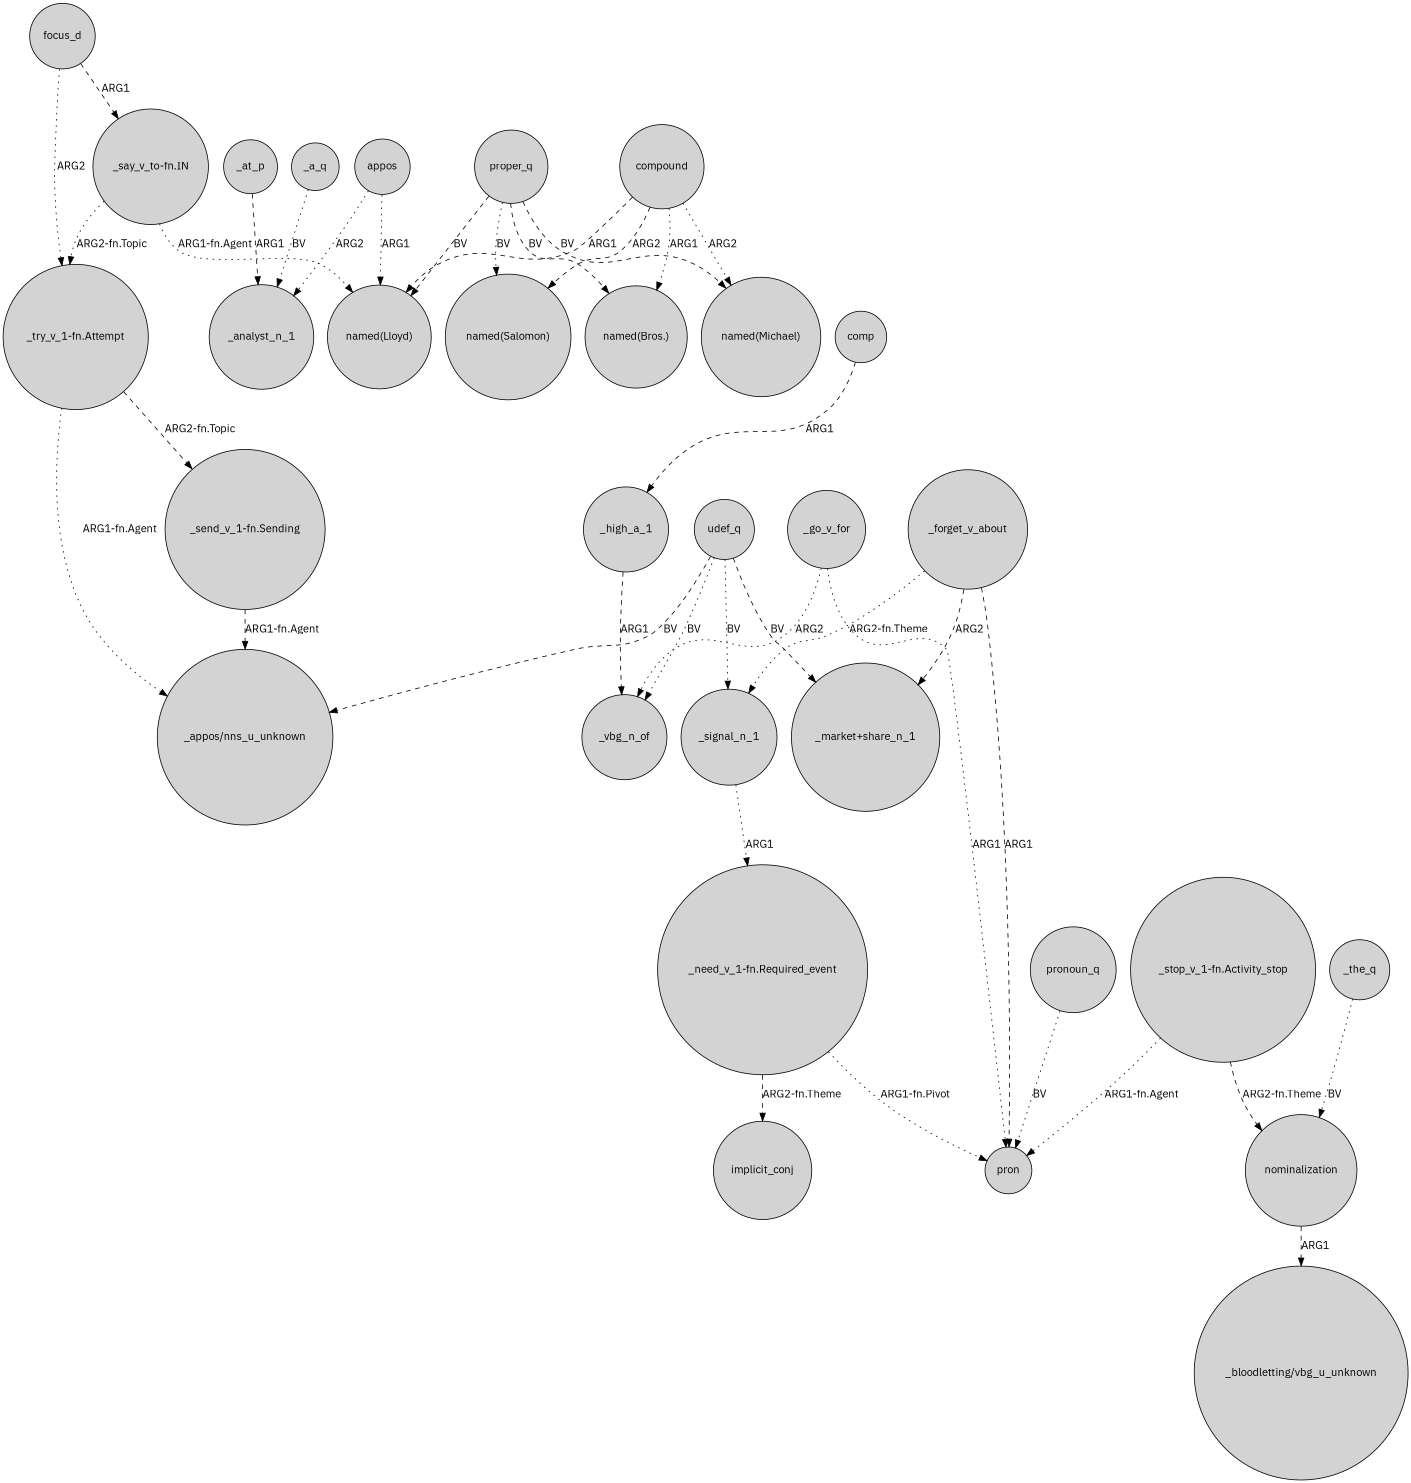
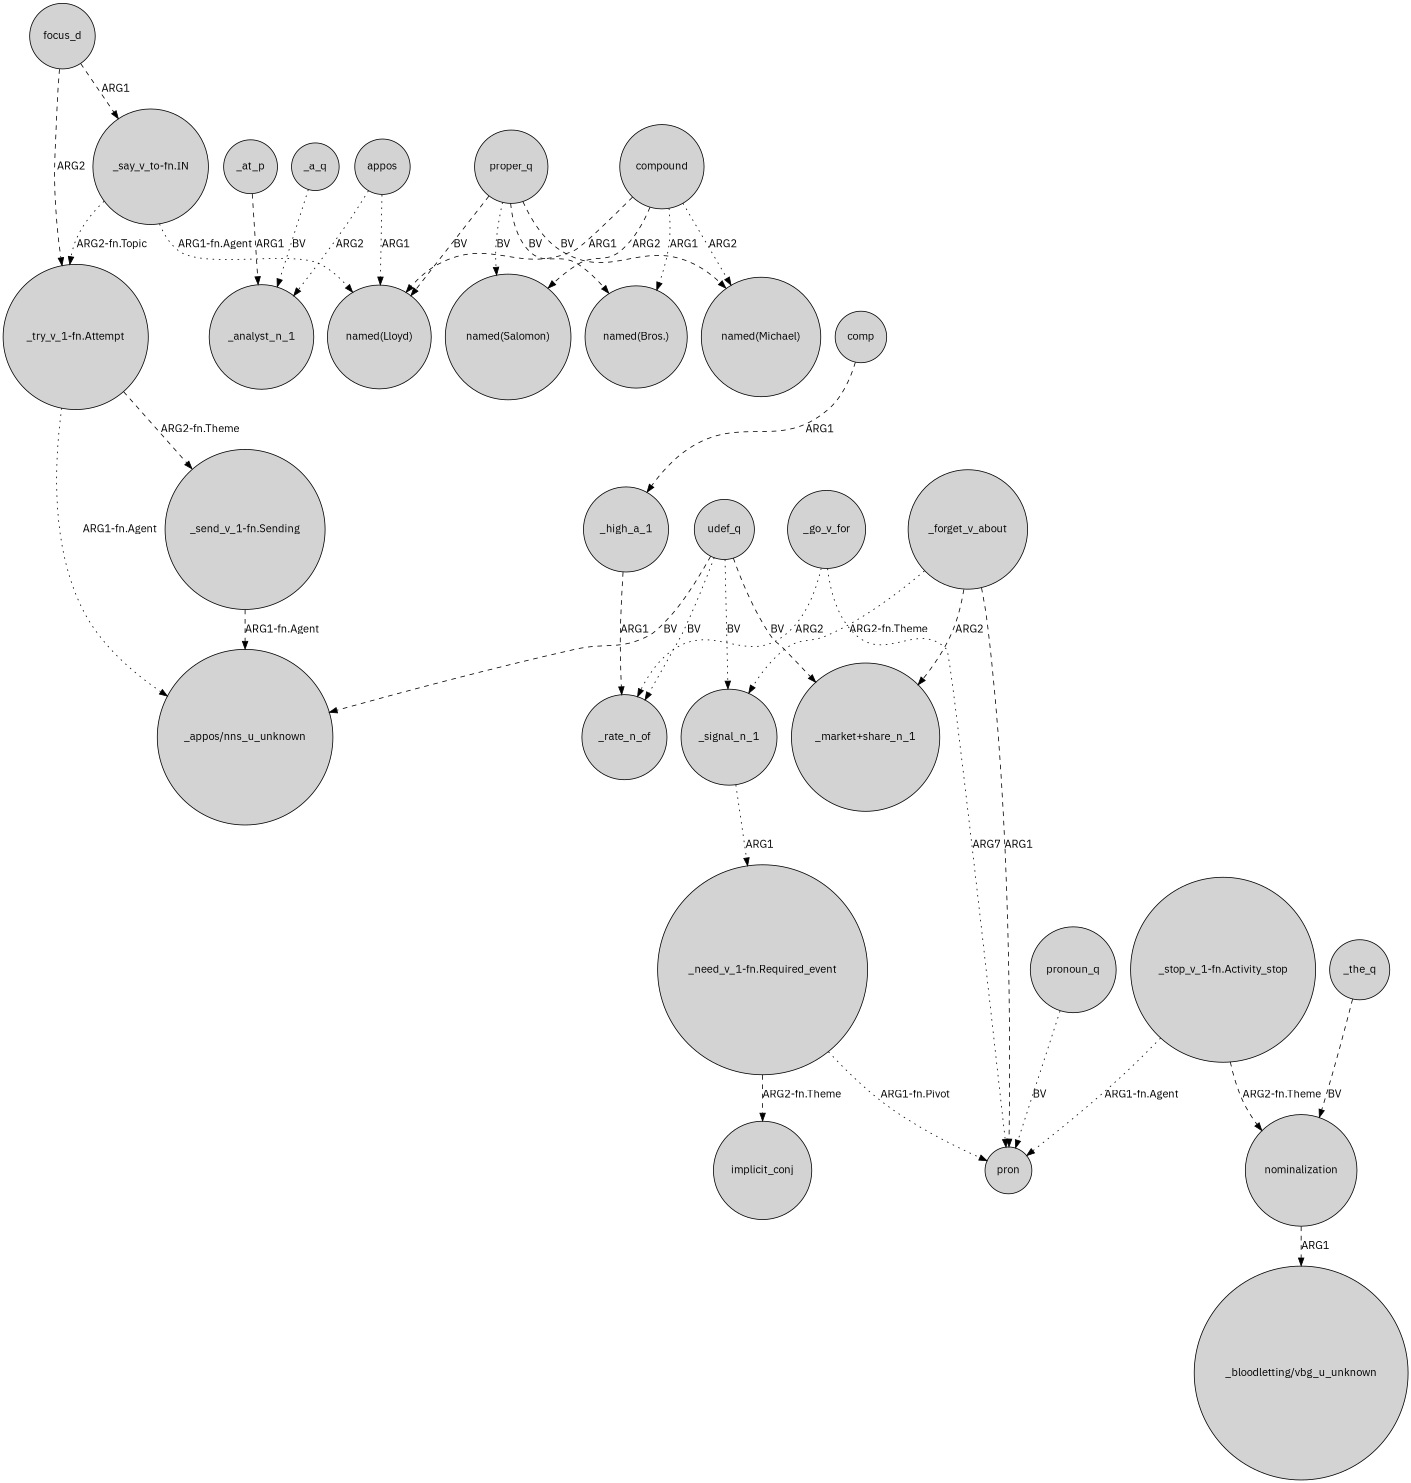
edge "focus_d" -> "_try_v_1-fn.Attempt": style dotted -> dashed
edge "_try_v_1-fn.Attempt" -> "_send_v_1-fn.Sending": label "ARG2-fn.Topic" -> "ARG2-fn.Theme"
node "_vbg_n_of": label "_vbg_n_of" -> "_rate_n_of"
edge "_go_v_for" -> "pron": label "ARG1" -> "ARG7"
edge "_the_q" -> "nominalization": style dotted -> dashed
